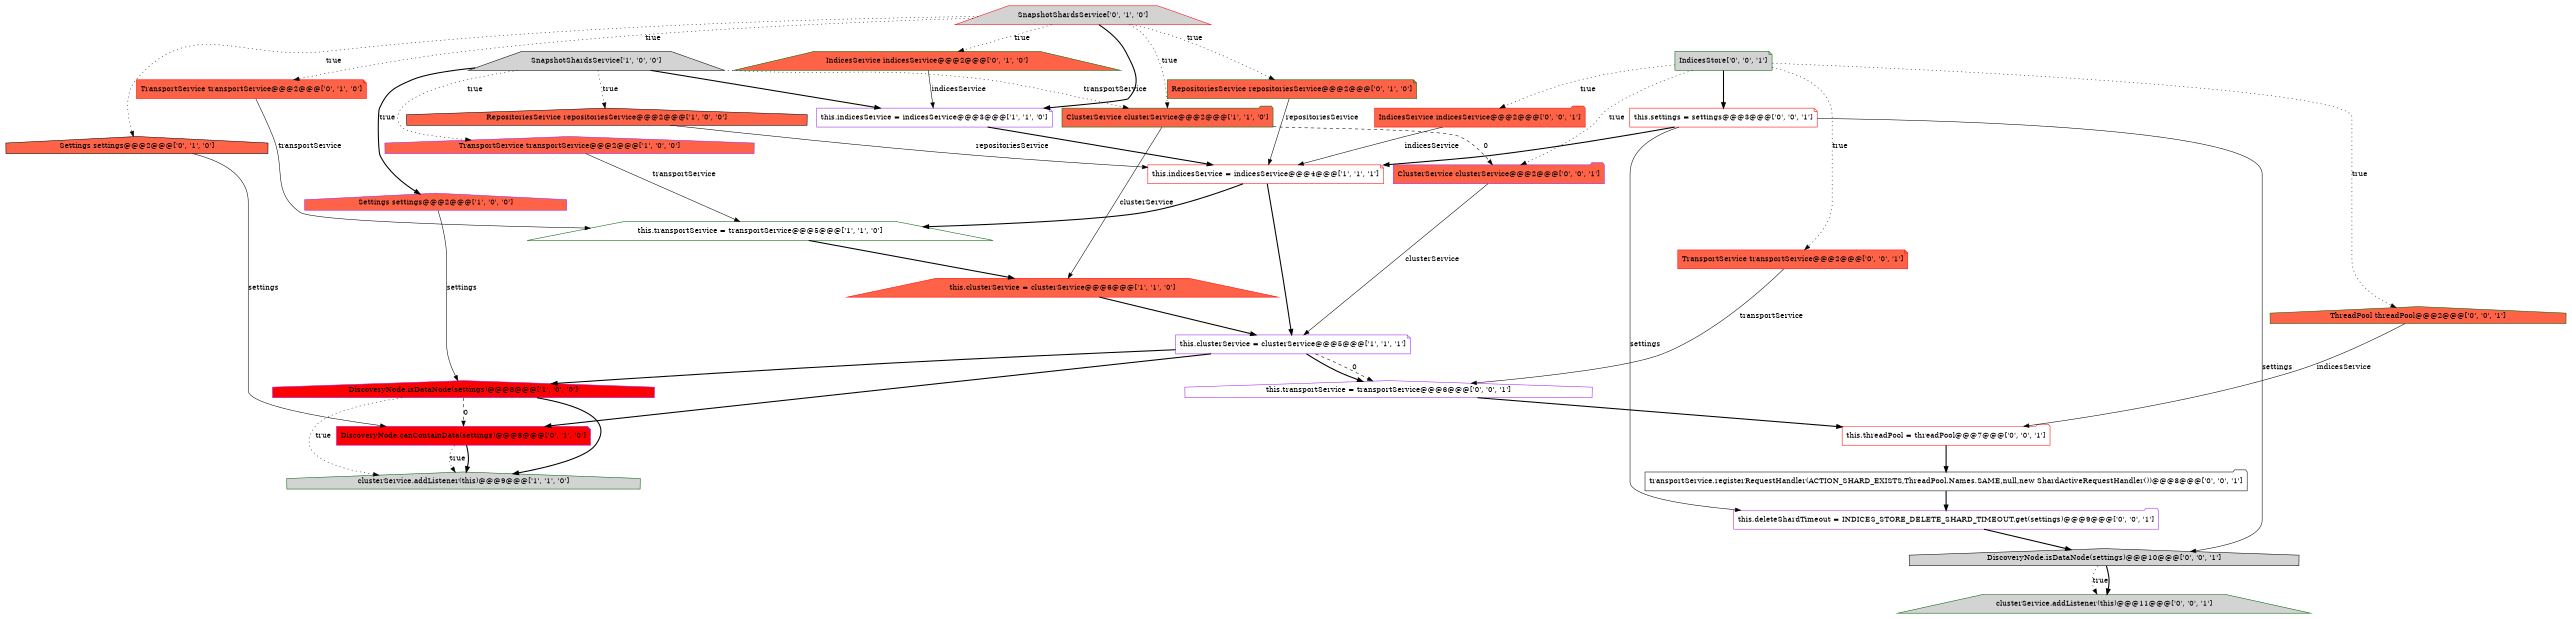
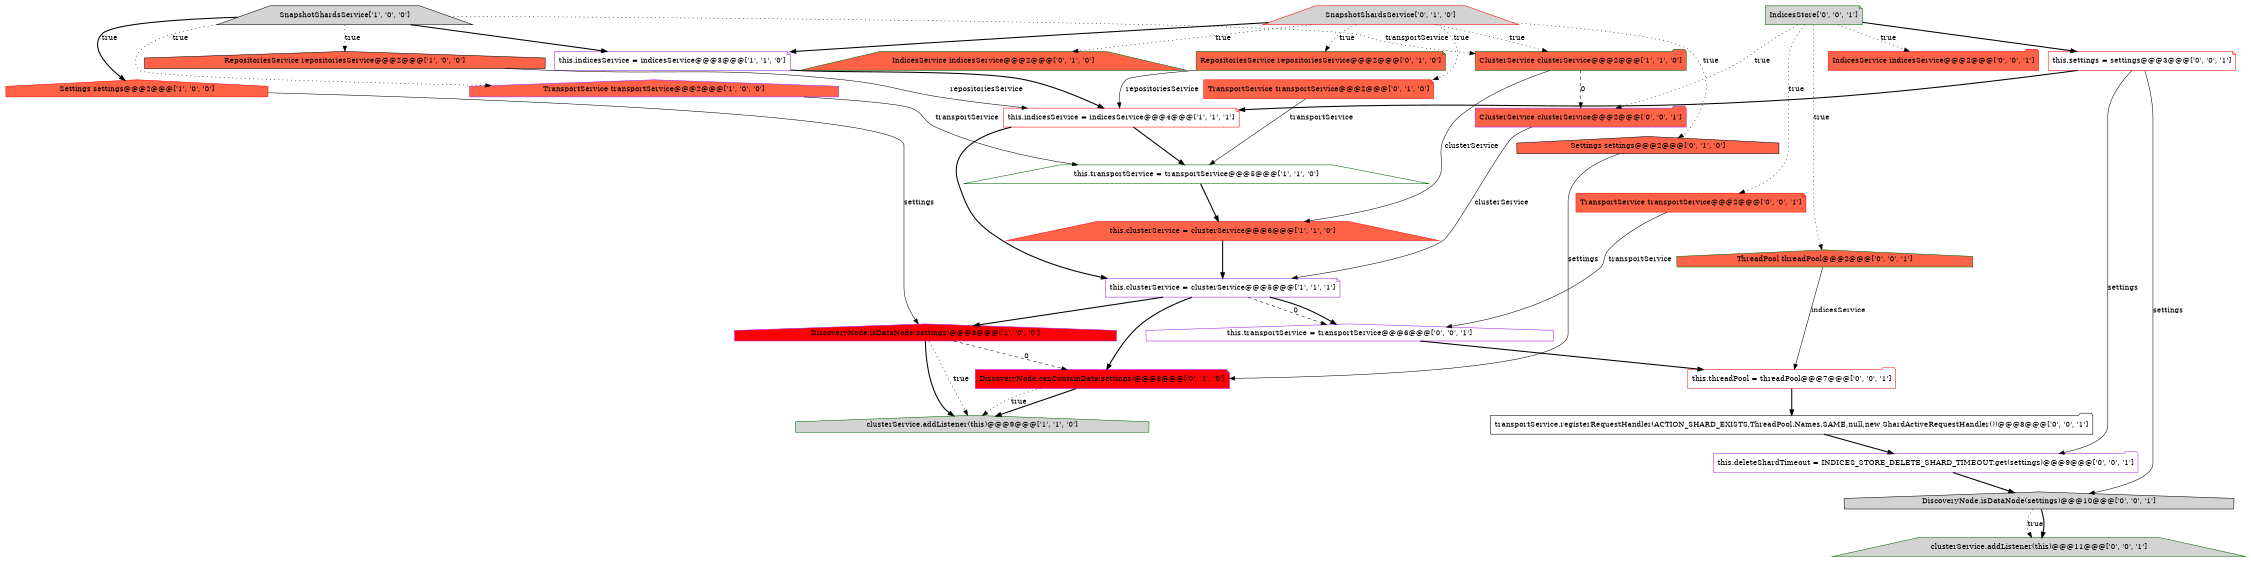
edge "IndicesService indicesService@@@2@@@['0', '1', '0']" -> "this.indicesService = indicesService@@@3@@@['1', '1', '0']": removed, label "indicesService"
edge "IndicesService indicesService@@@2@@@['0', '0', '1']" -> "this.indicesService = indicesService@@@4@@@['1', '1', '1']": removed, label "indicesService"
node "Settings settings@@@2@@@['1', '0', '0']": color purple -> red
